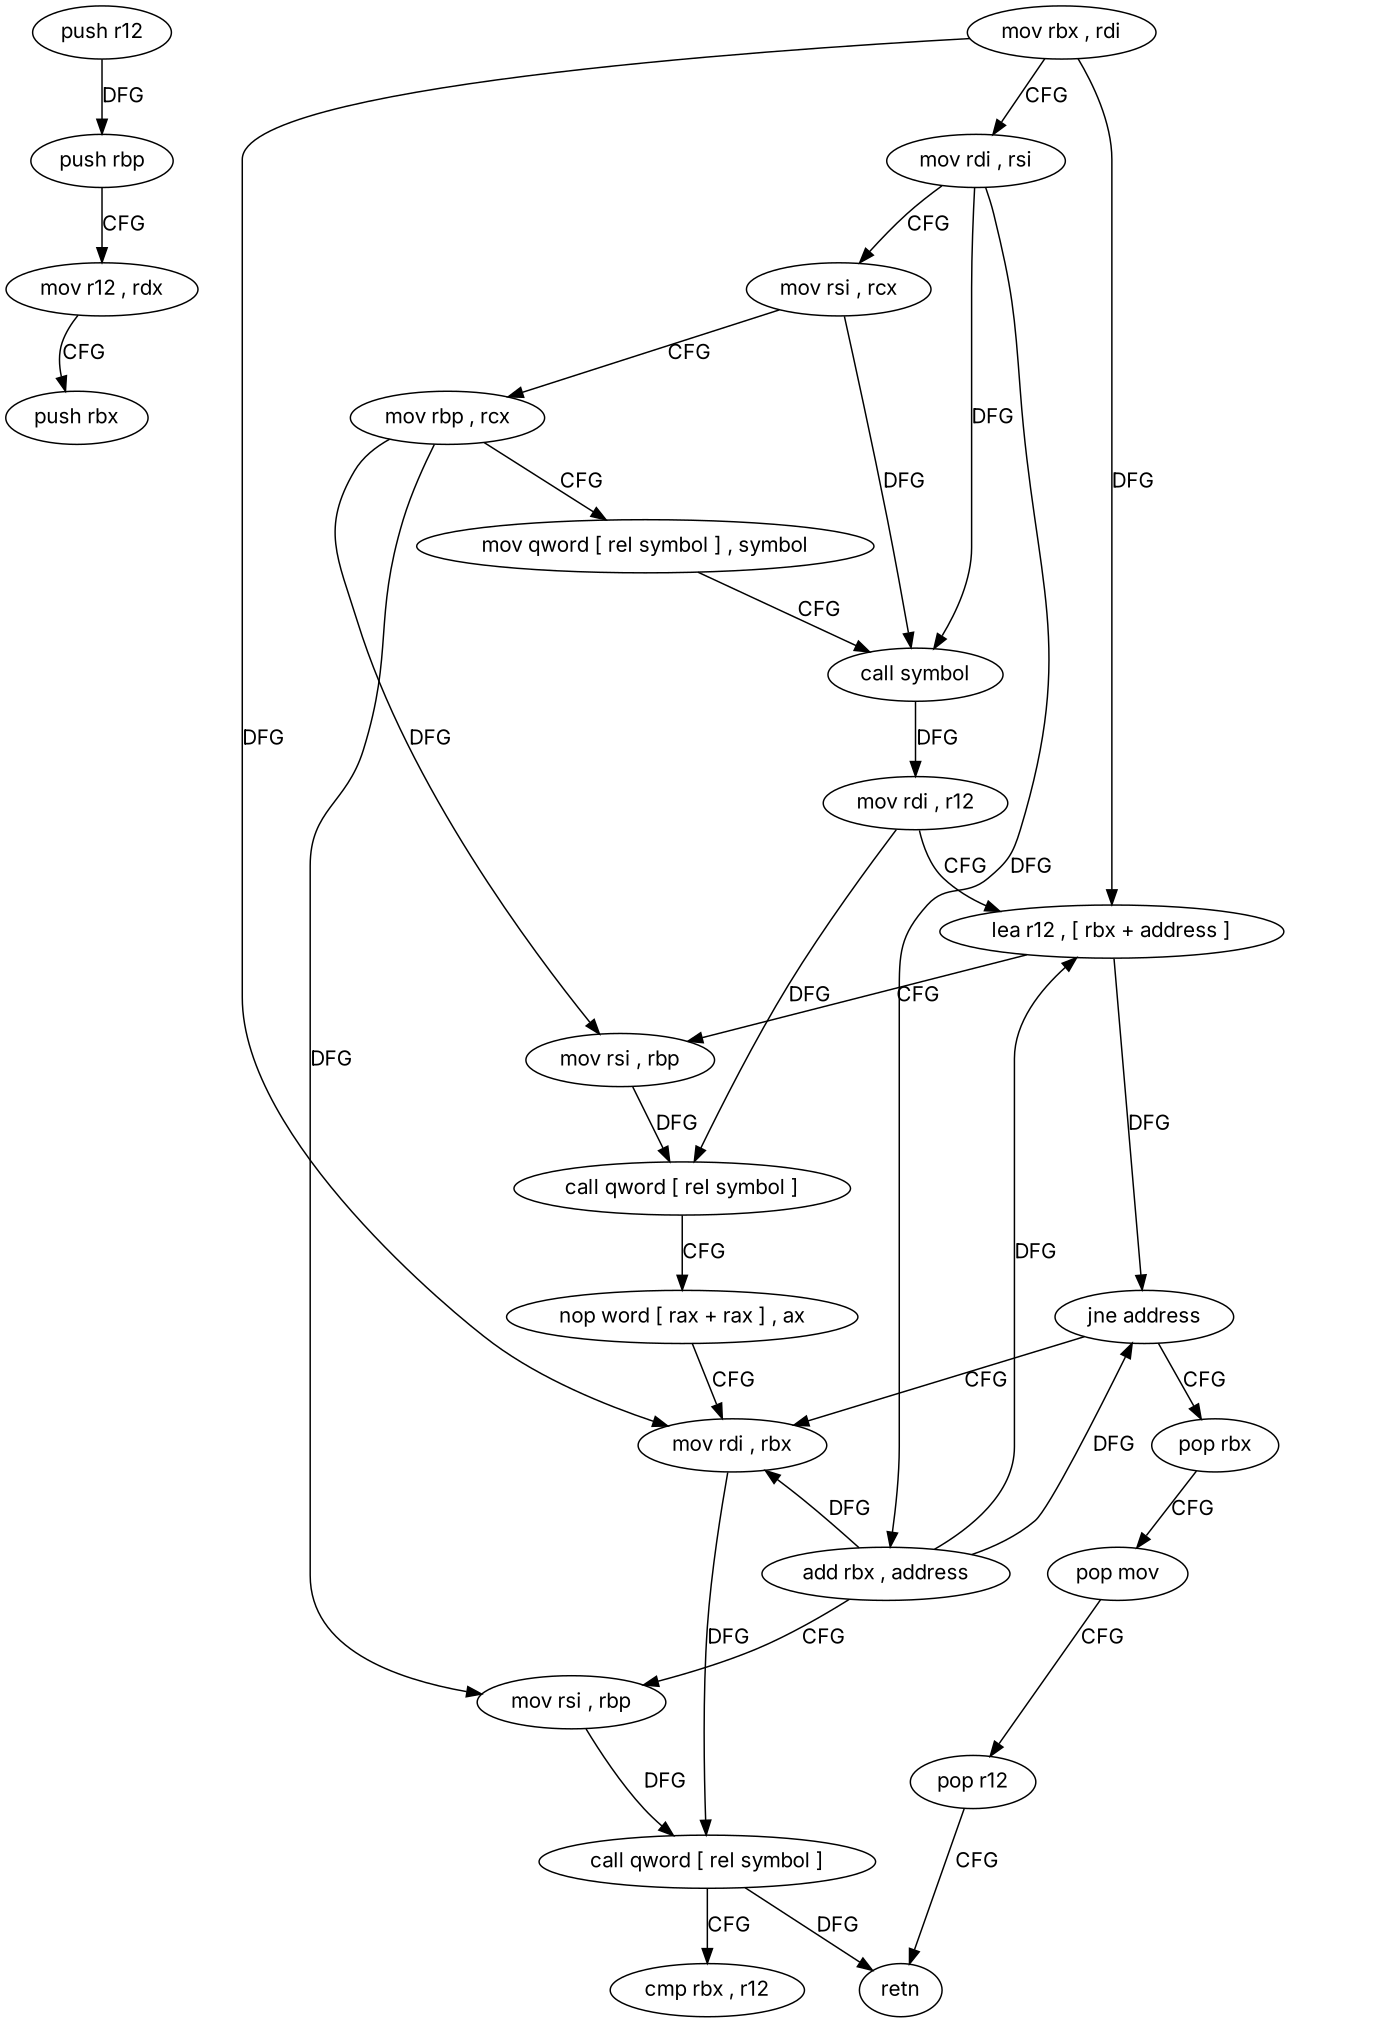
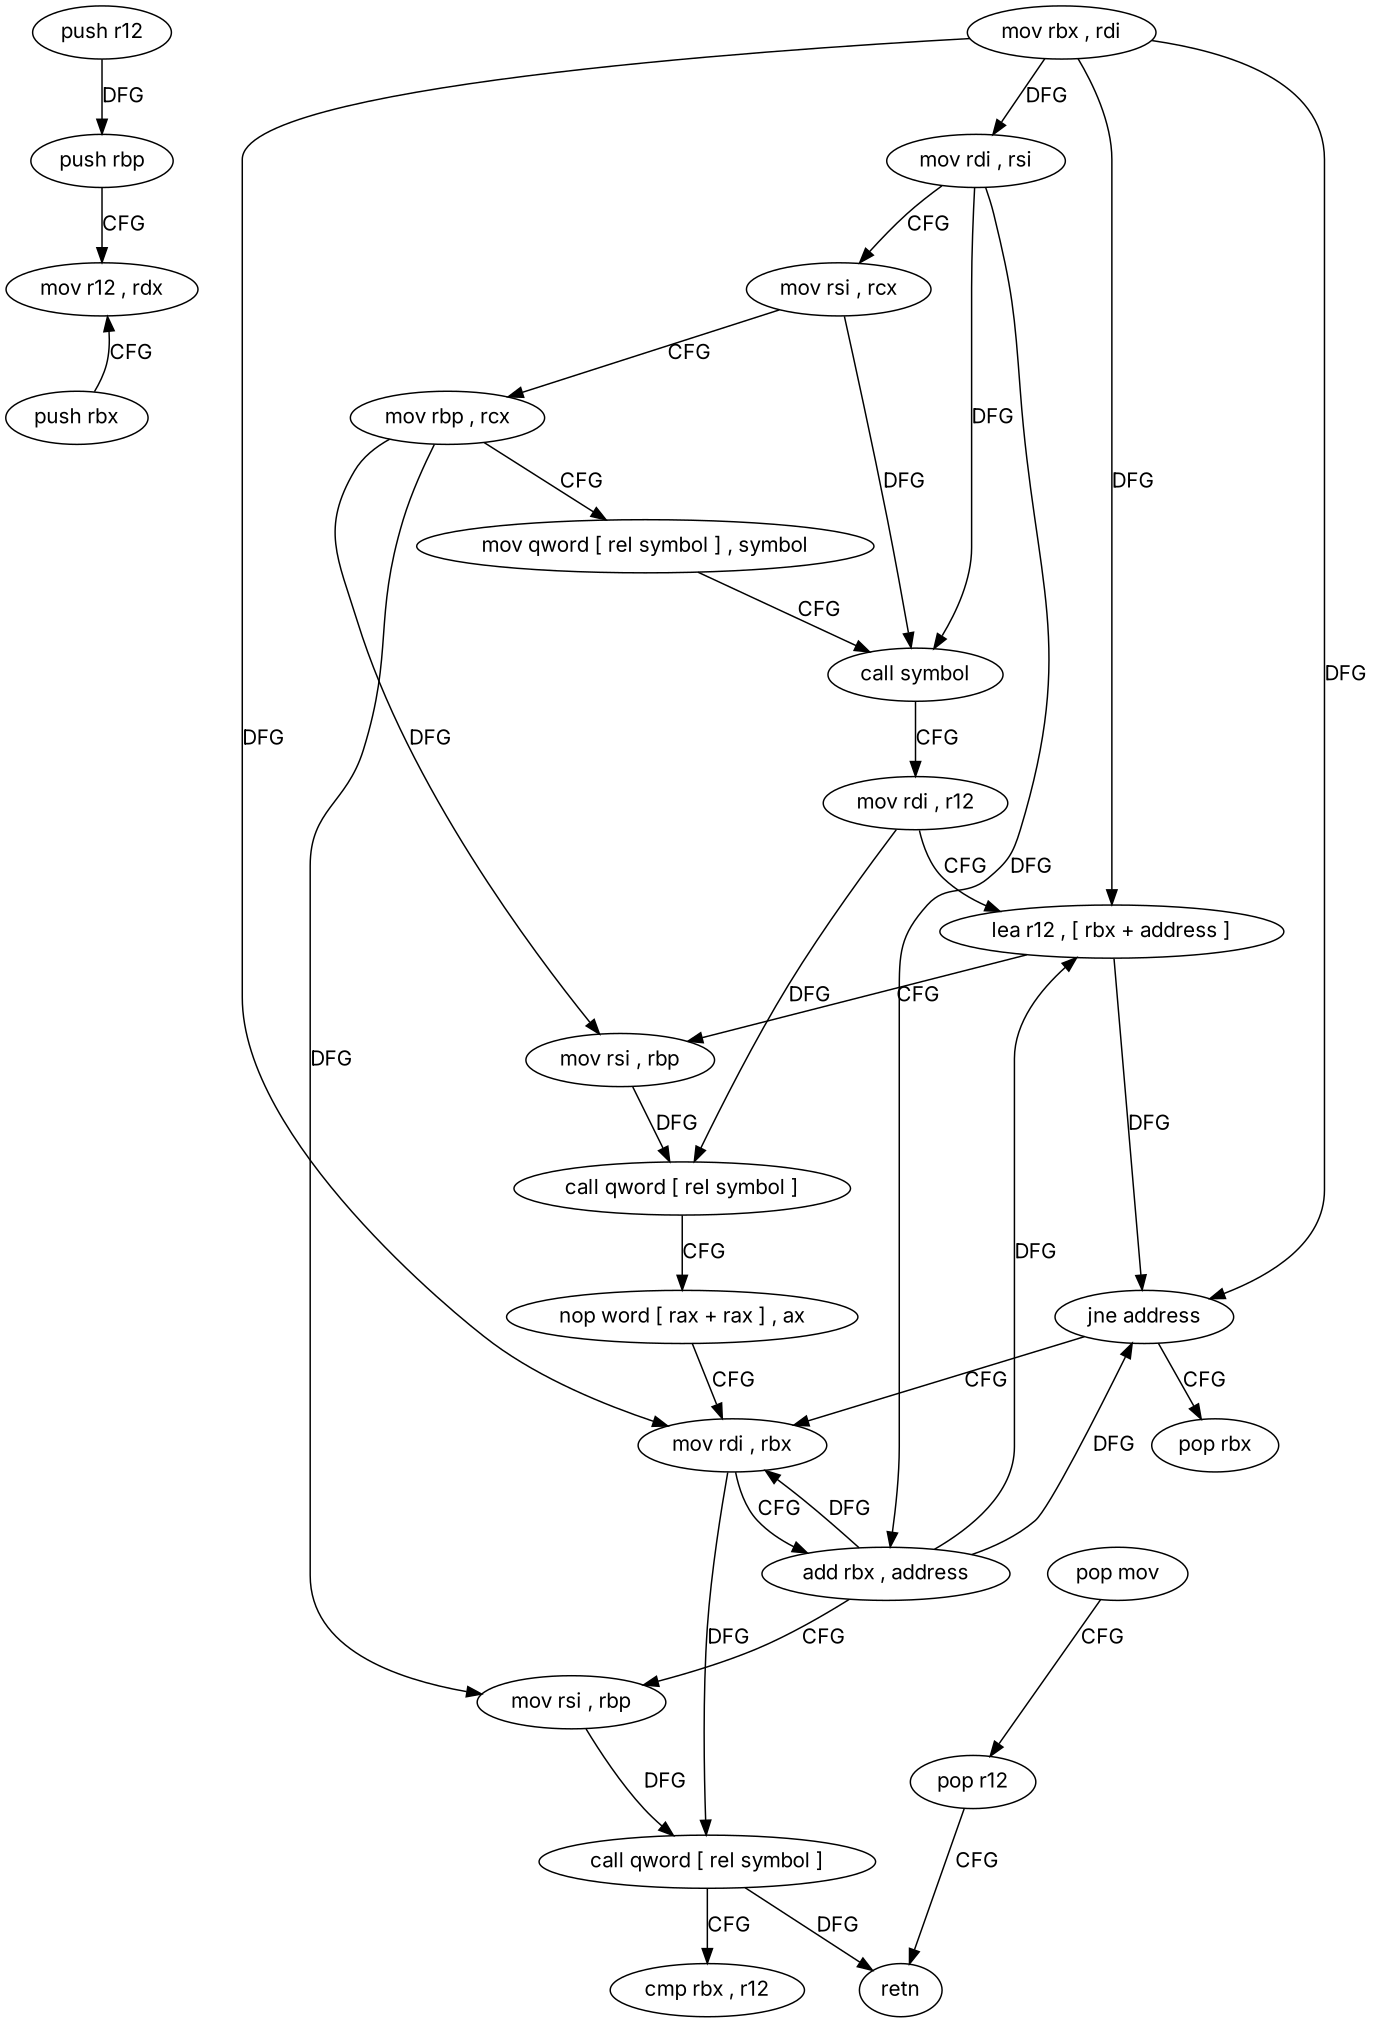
edge "mov rbx , rdi" -> "mov rdi , rsi": label "CFG" -> "DFG"
edge "mov r12 , rdx" -> "push rbx": reversed
edge "mov rbx , rdi" -> "jne address": added, label "DFG"
edge "call symbol" -> "mov rdi , r12": label "DFG" -> "CFG"
edge "pop rbx" -> "pop mov": removed, label "CFG"
edge "mov rdi , rbx" -> "add rbx , address": added, label "CFG"
